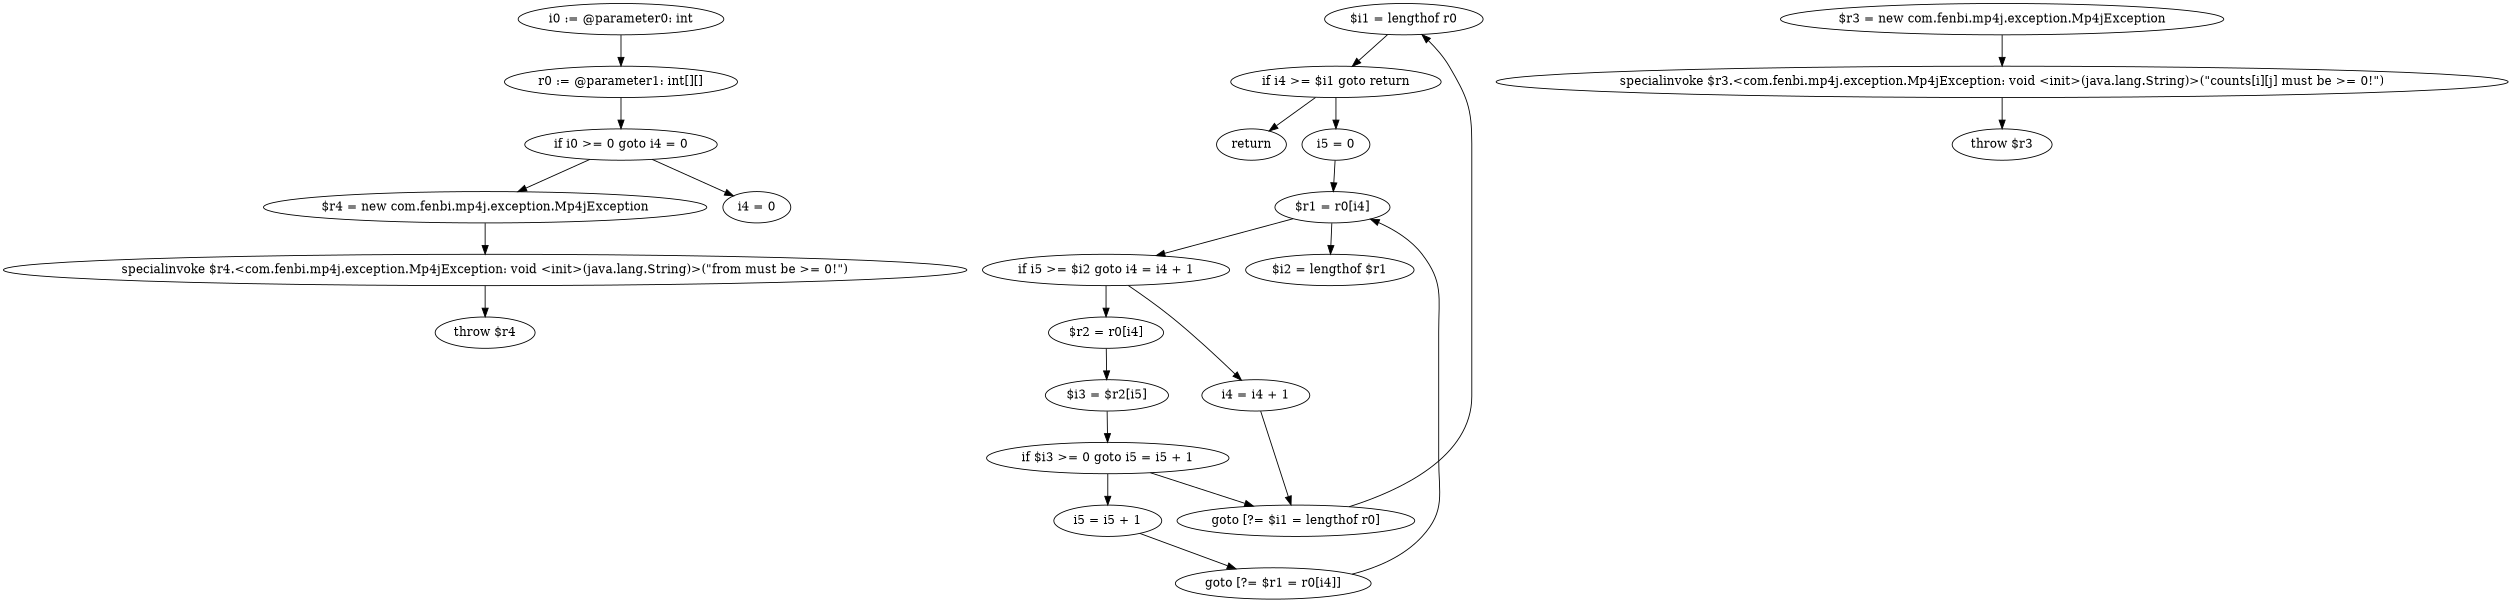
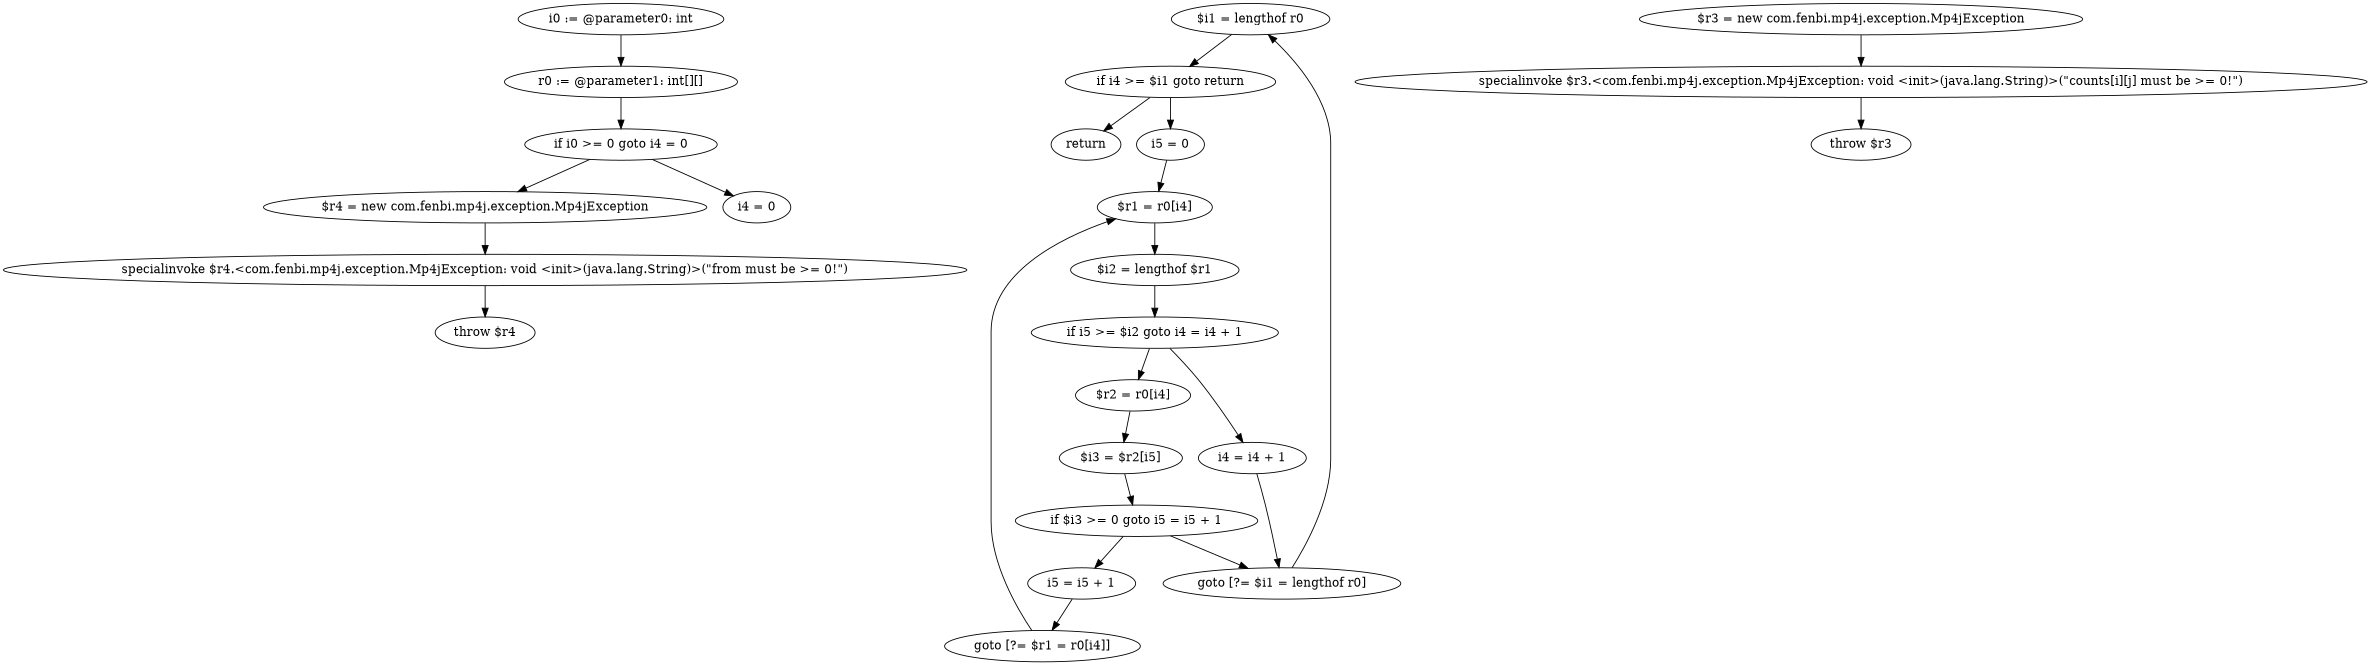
edge "$r1 = r0[i4]" -> "if i5 >= $i2 goto i4 = i4 + 1": now "$i2 = lengthof $r1" -> "if i5 >= $i2 goto i4 = i4 + 1"
